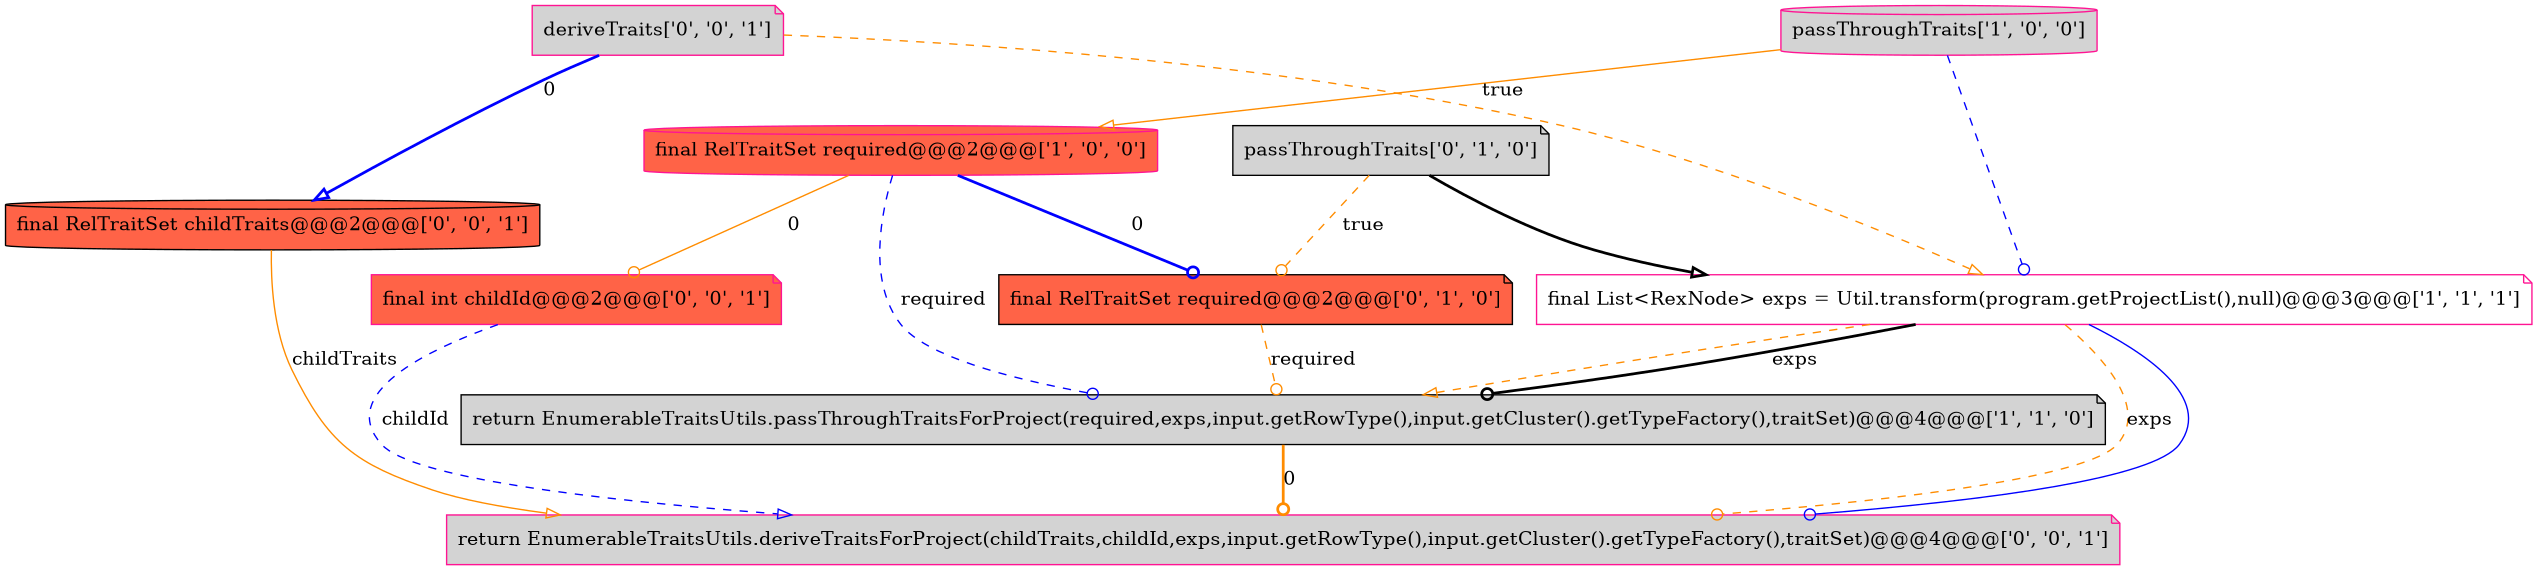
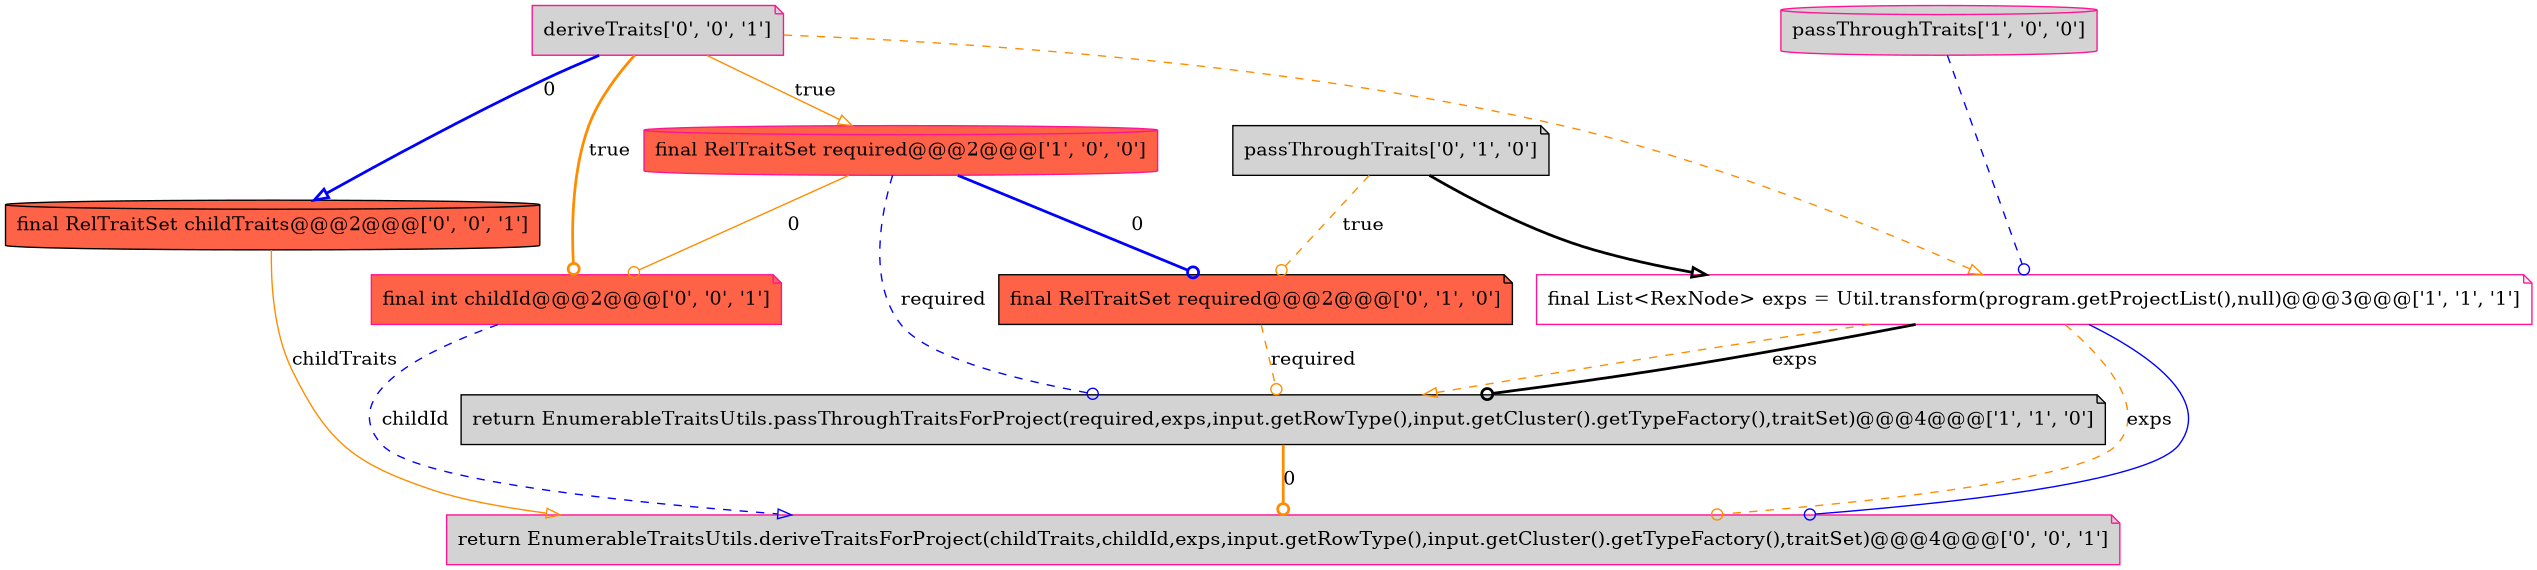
edge "passThroughTraits['1', '0', '0']" -> "final RelTraitSet required@@@2@@@['1', '0', '0']": now "deriveTraits['0', '0', '1']" -> "final RelTraitSet required@@@2@@@['1', '0', '0']"
edge "deriveTraits['0', '0', '1']" -> "final int childId@@@2@@@['0', '0', '1']": added, label "true"
